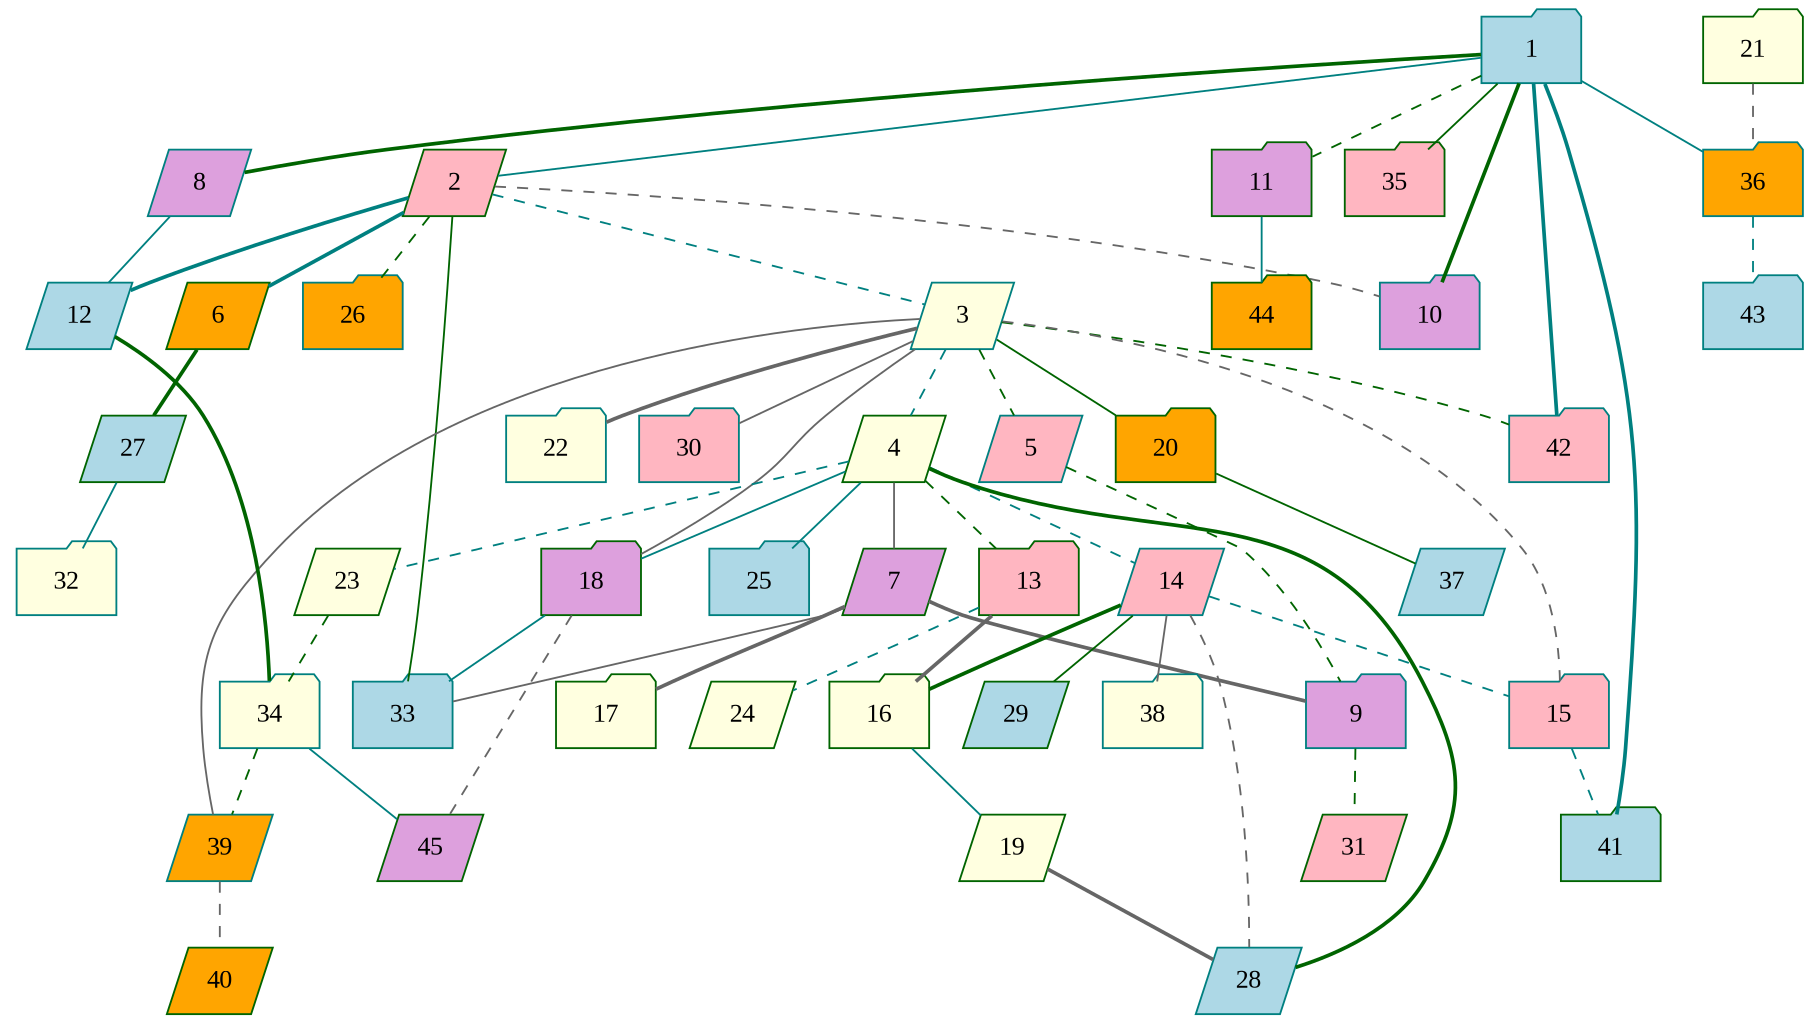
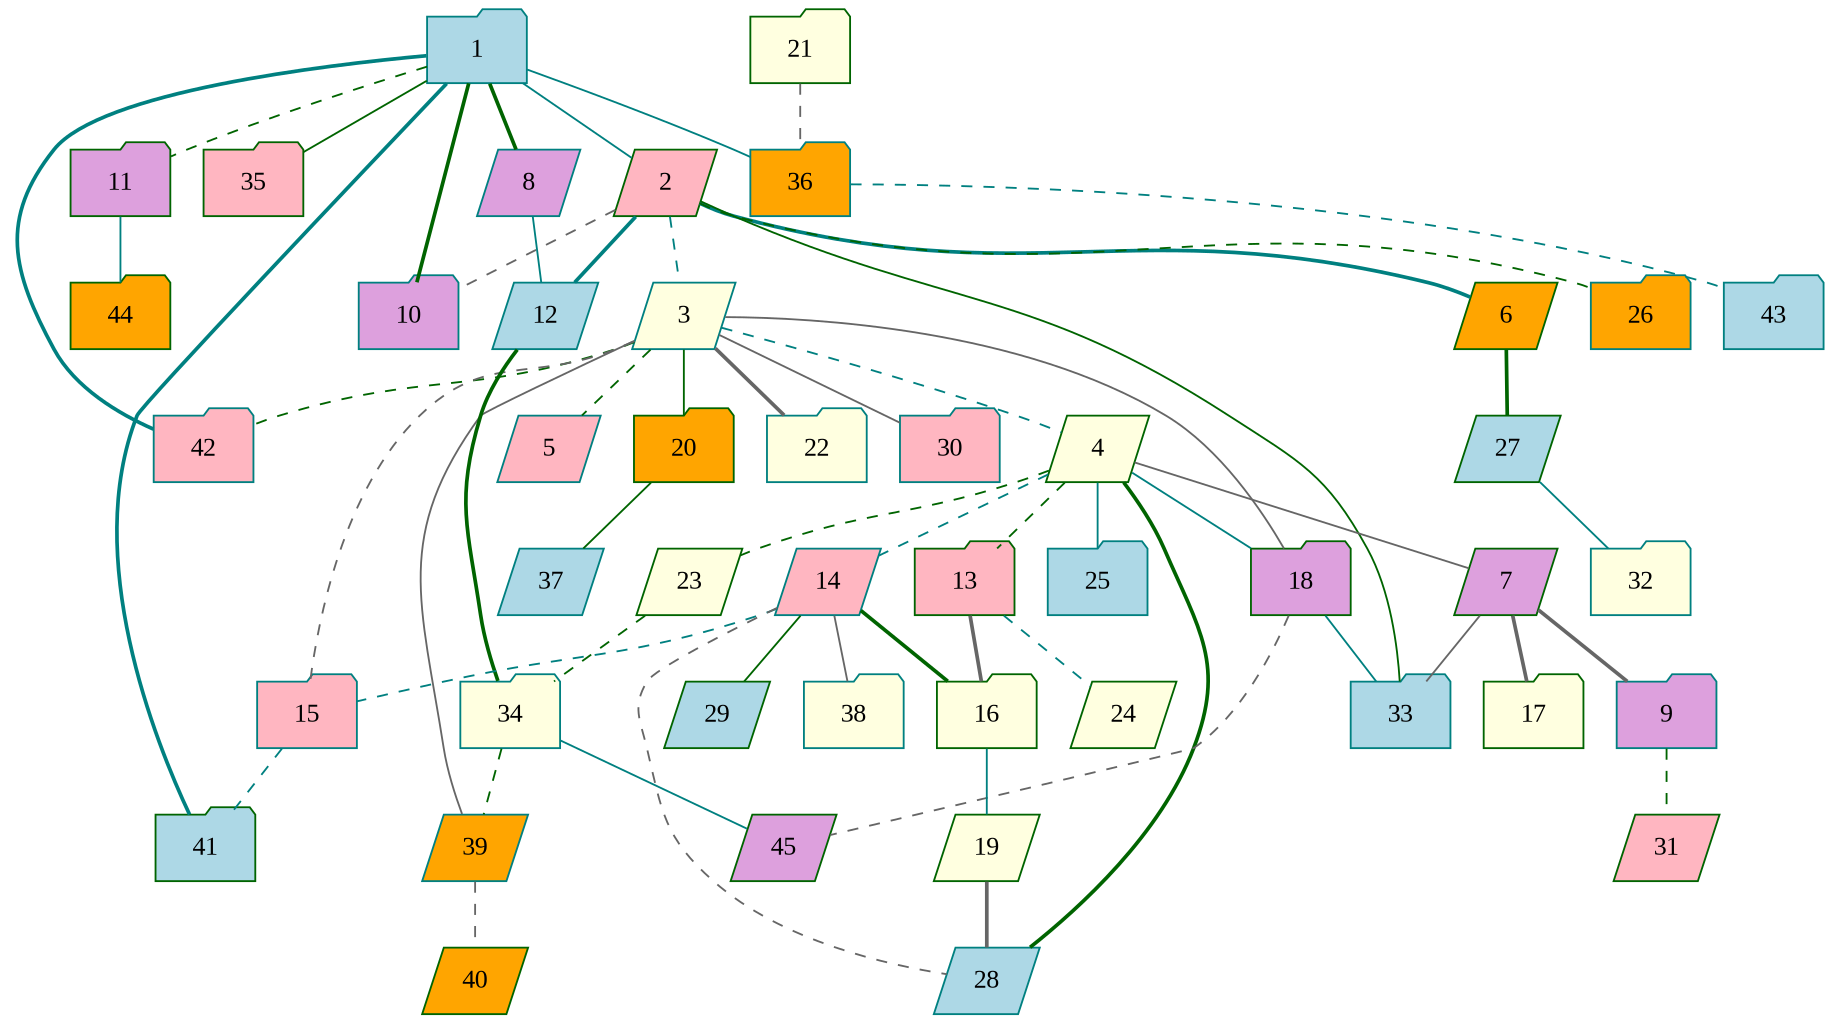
edge "4" -- "23": color teal -> darkgreen
edge "5" -- "9": removed
